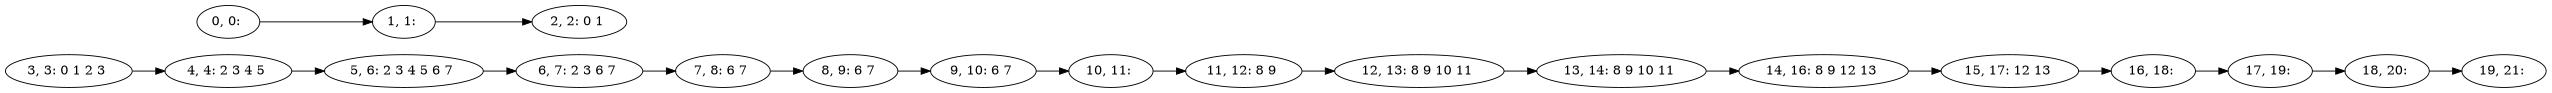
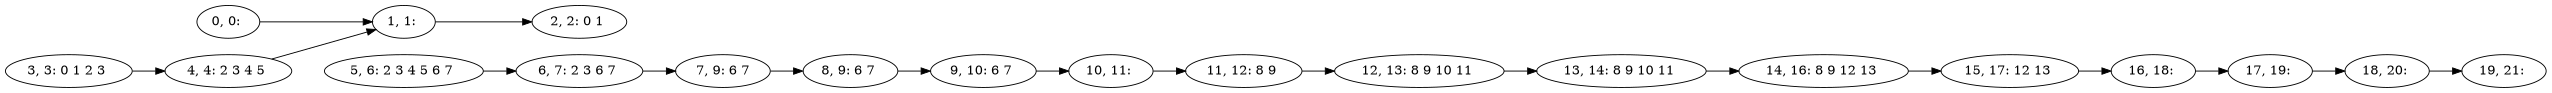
edge "4, 4: 2 3 4 5" -> "5, 6: 2 3 4 5 6 7": now "4, 4: 2 3 4 5" -> "1, 1:"
node "7, 8: 6 7": label "7, 8: 6 7" -> "7, 9: 6 7"
